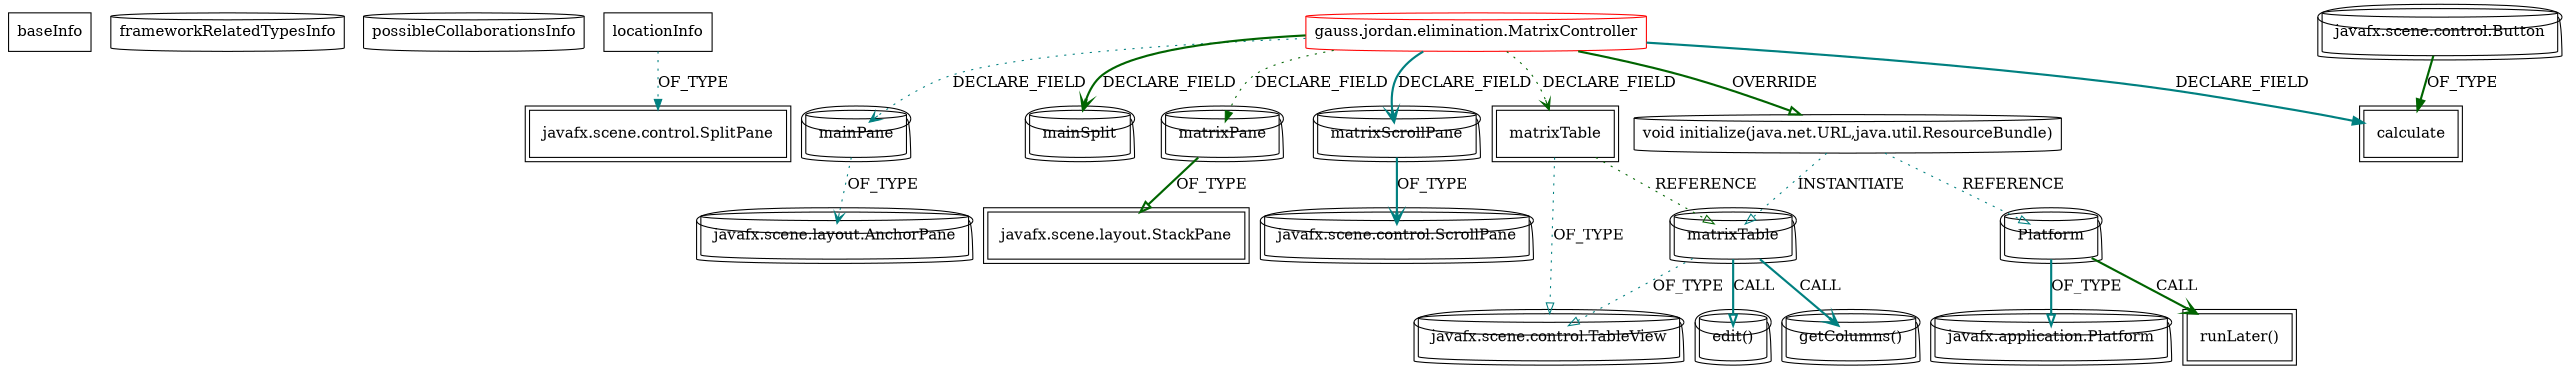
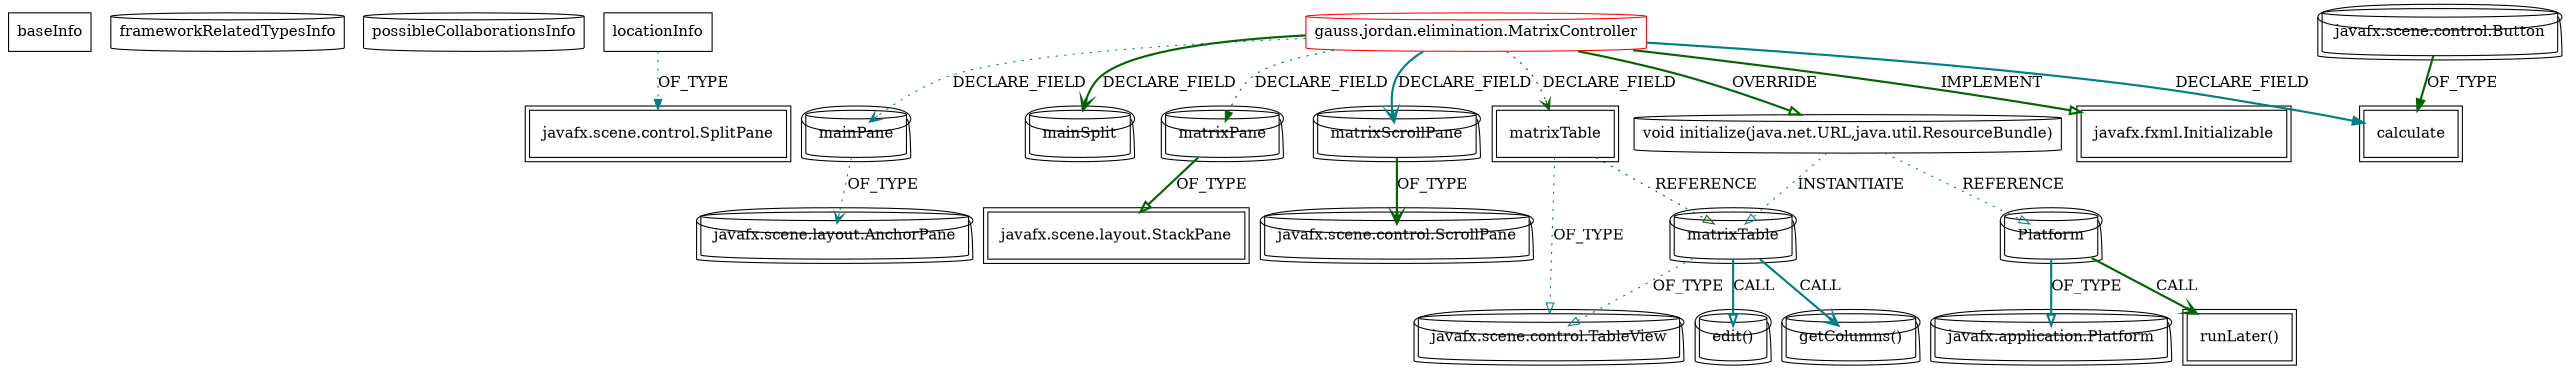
node "javafx.fxml.Initializable": added
edge "matrixScrollPane" -> "javafx.scene.control.ScrollPane": color teal -> darkgreen
